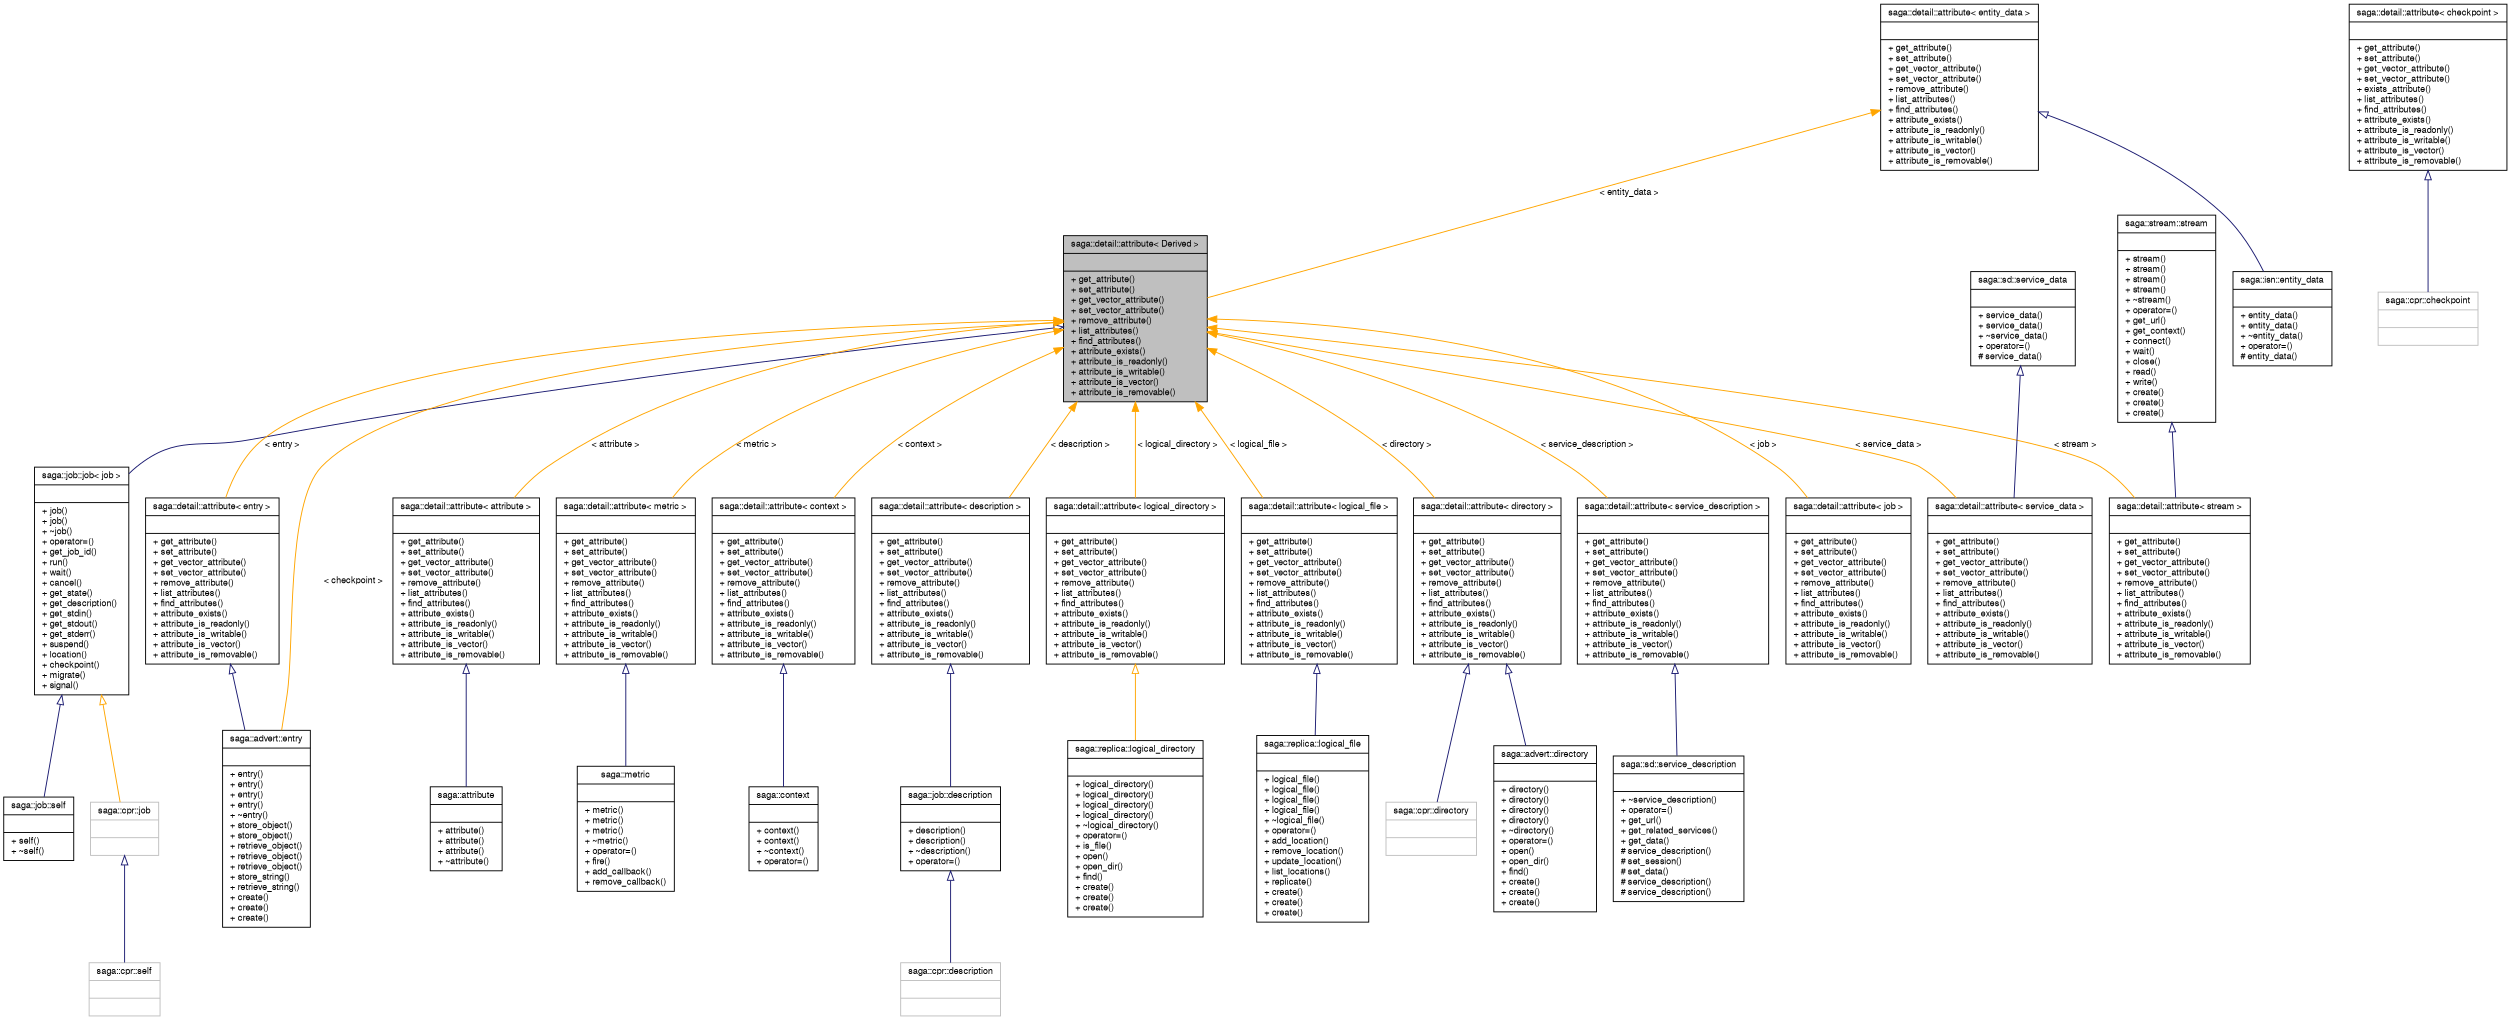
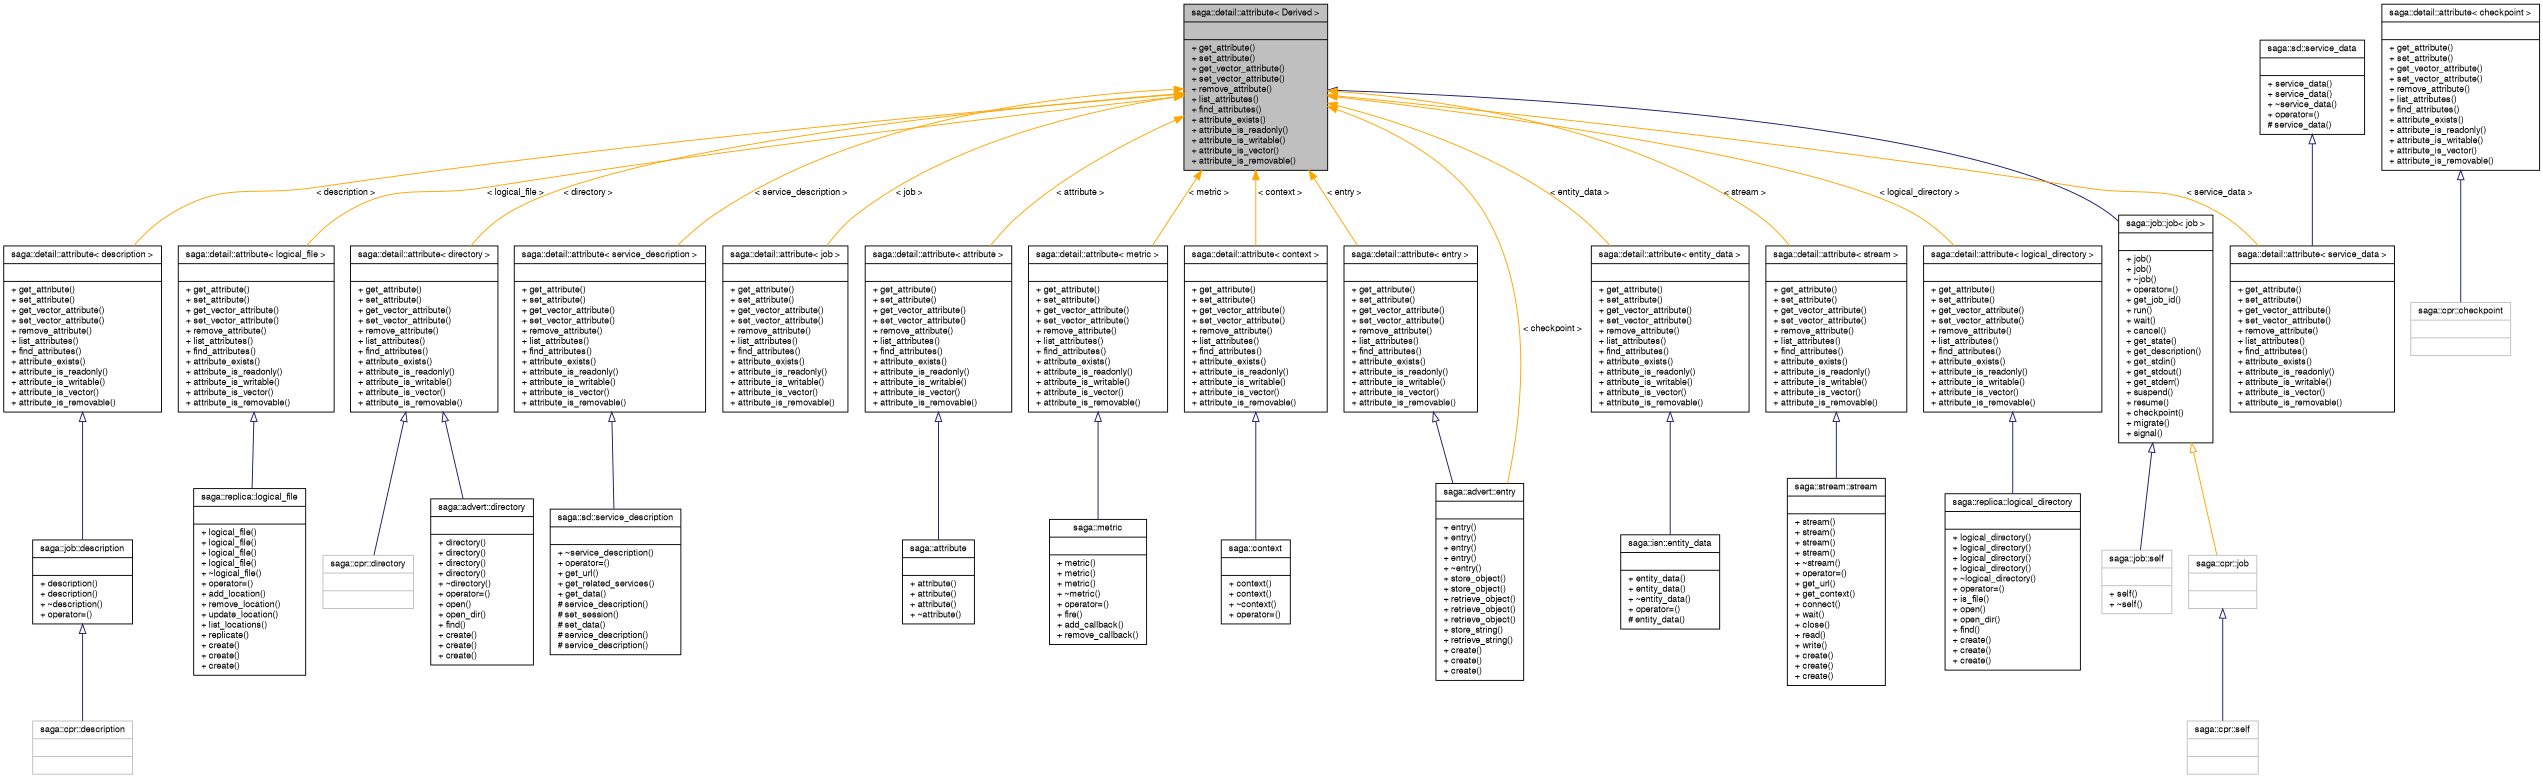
node "saga::detail::attribute< checkpoint >": text "+ exists_attribute()" -> "+ remove_attribute()"
edge "saga::detail::attribute< Derived >" -> "saga::detail::attribute< entity_data >": reversed
edge "saga::detail::attribute< stream >" -> "saga::stream::stream": reversed
node "saga::job::job< job >": text "+ location()" -> "+ resume()"
edge "saga::replica::logical_directory" -> "saga::detail::attribute< logical_directory >": color orange -> midnightblue
node "saga::job::self": color black -> grey75
